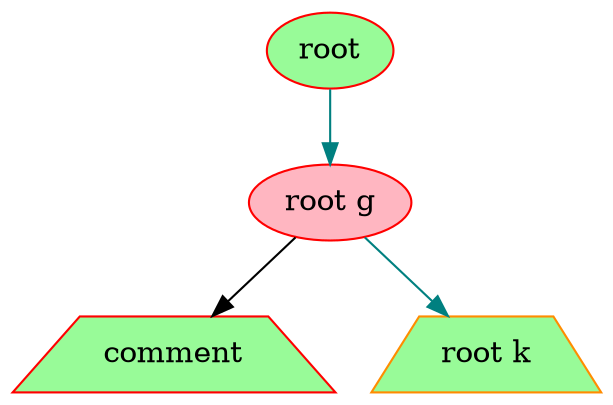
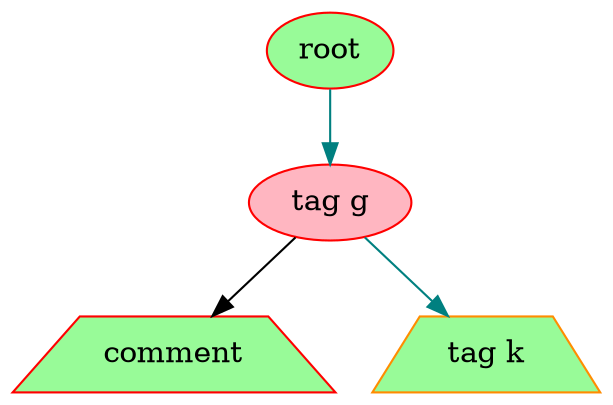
node "root g": label "root g" -> "tag g"
node "root k": label "root k" -> "tag k"
